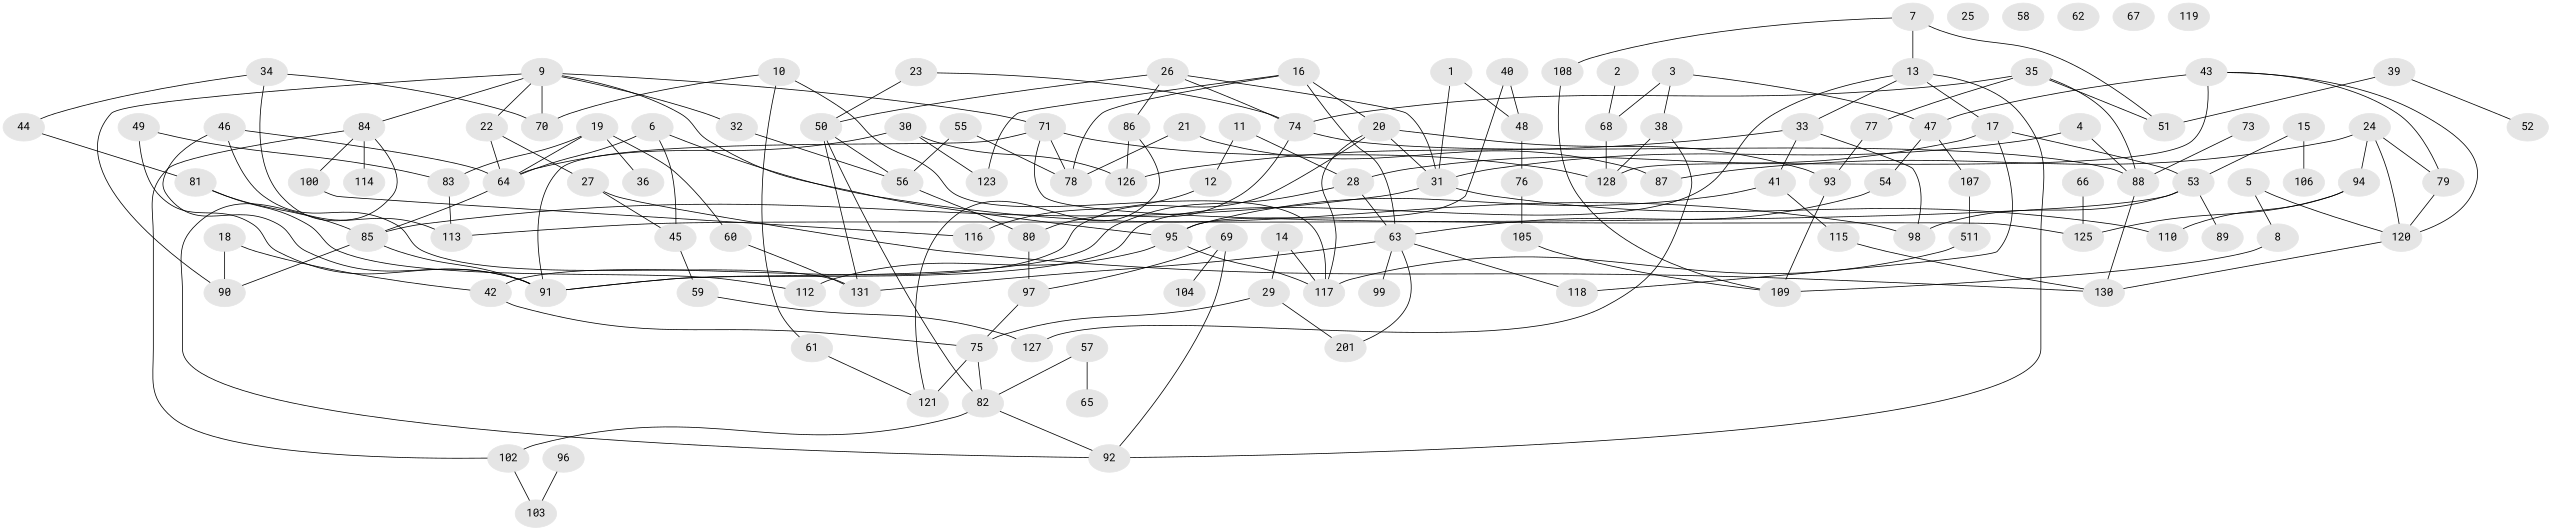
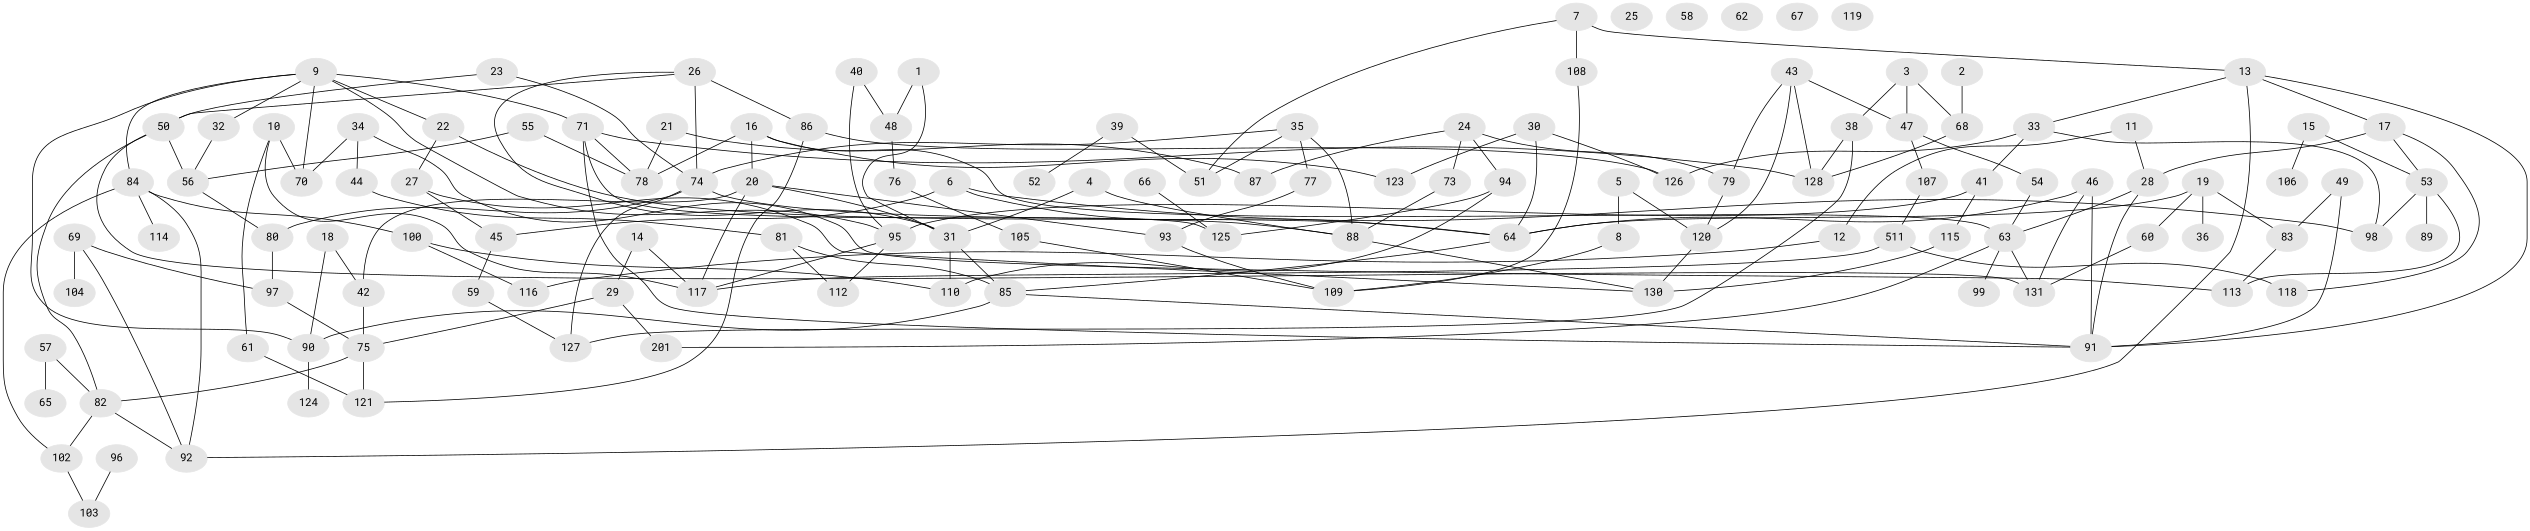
edge "24" -- "120": now "24" -- "73"
edge "74" -- "127": added
edge "63" -- "118": now "511" -- "118"
edge "100" -- "110": added
node "124": added
